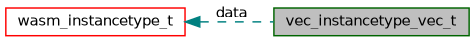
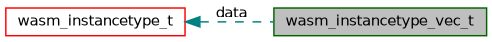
node "vec_instancetype_vec_t": label "vec_instancetype_vec_t" -> "wasm_instancetype_vec_t"
